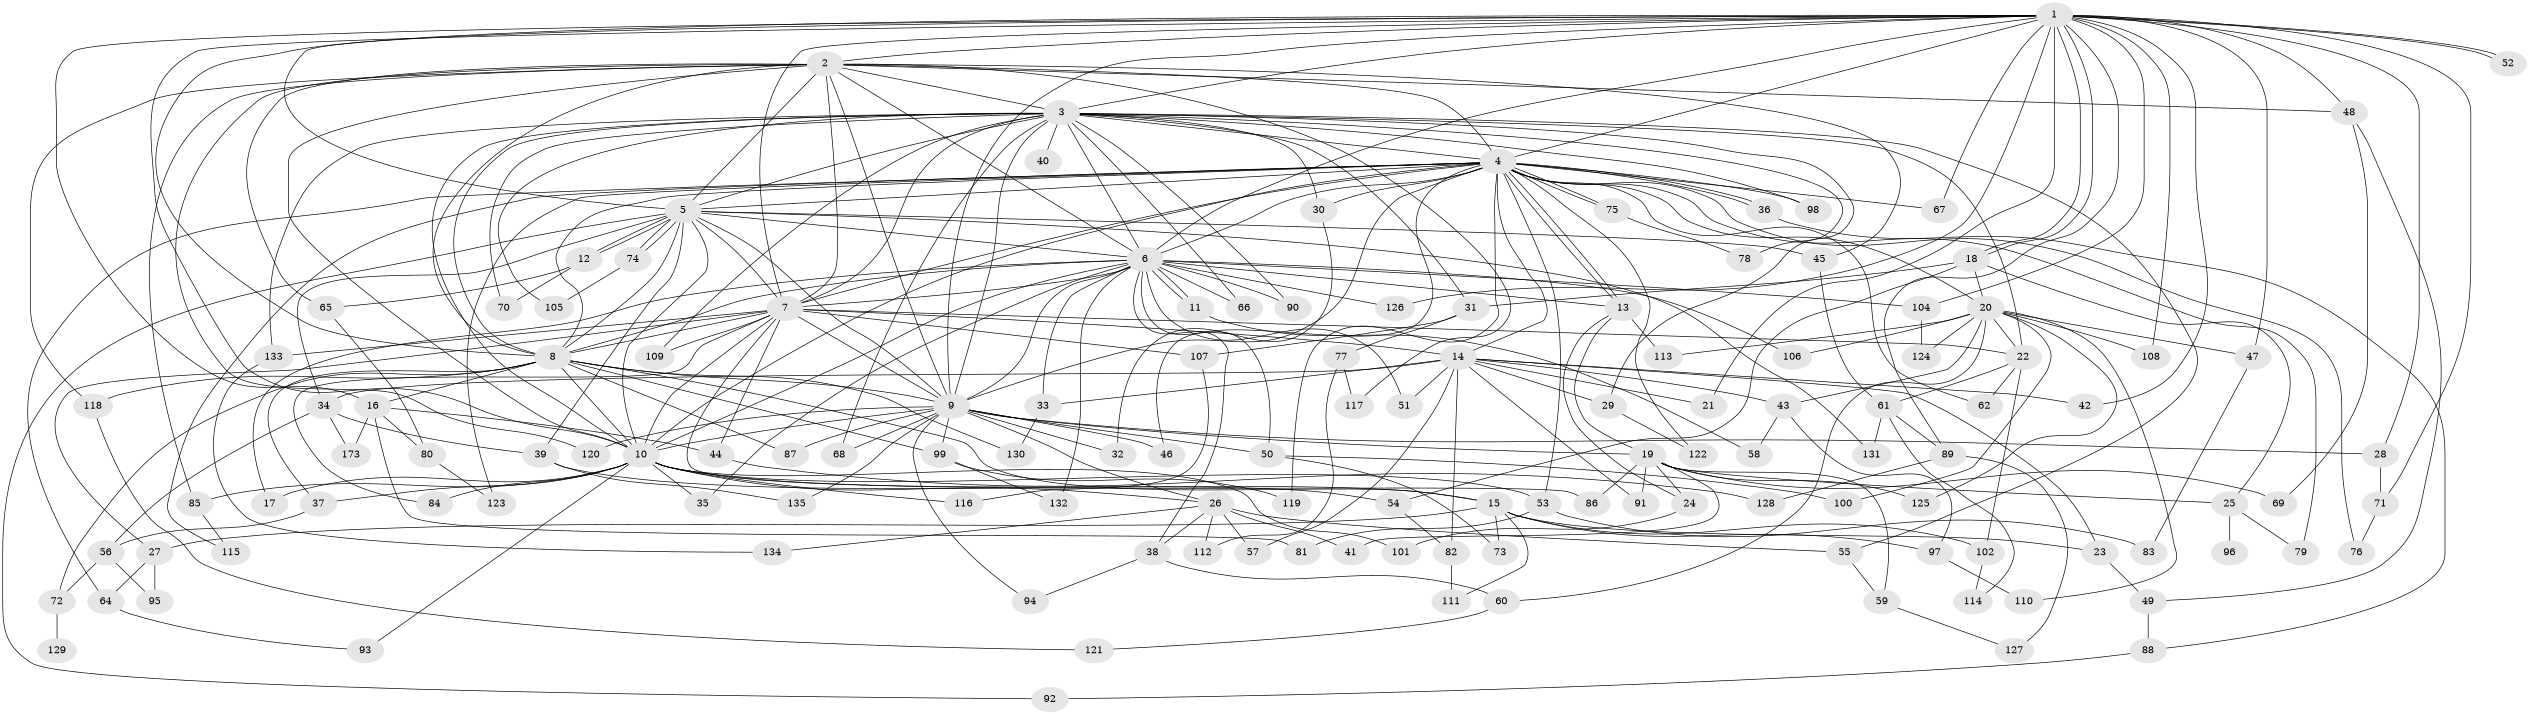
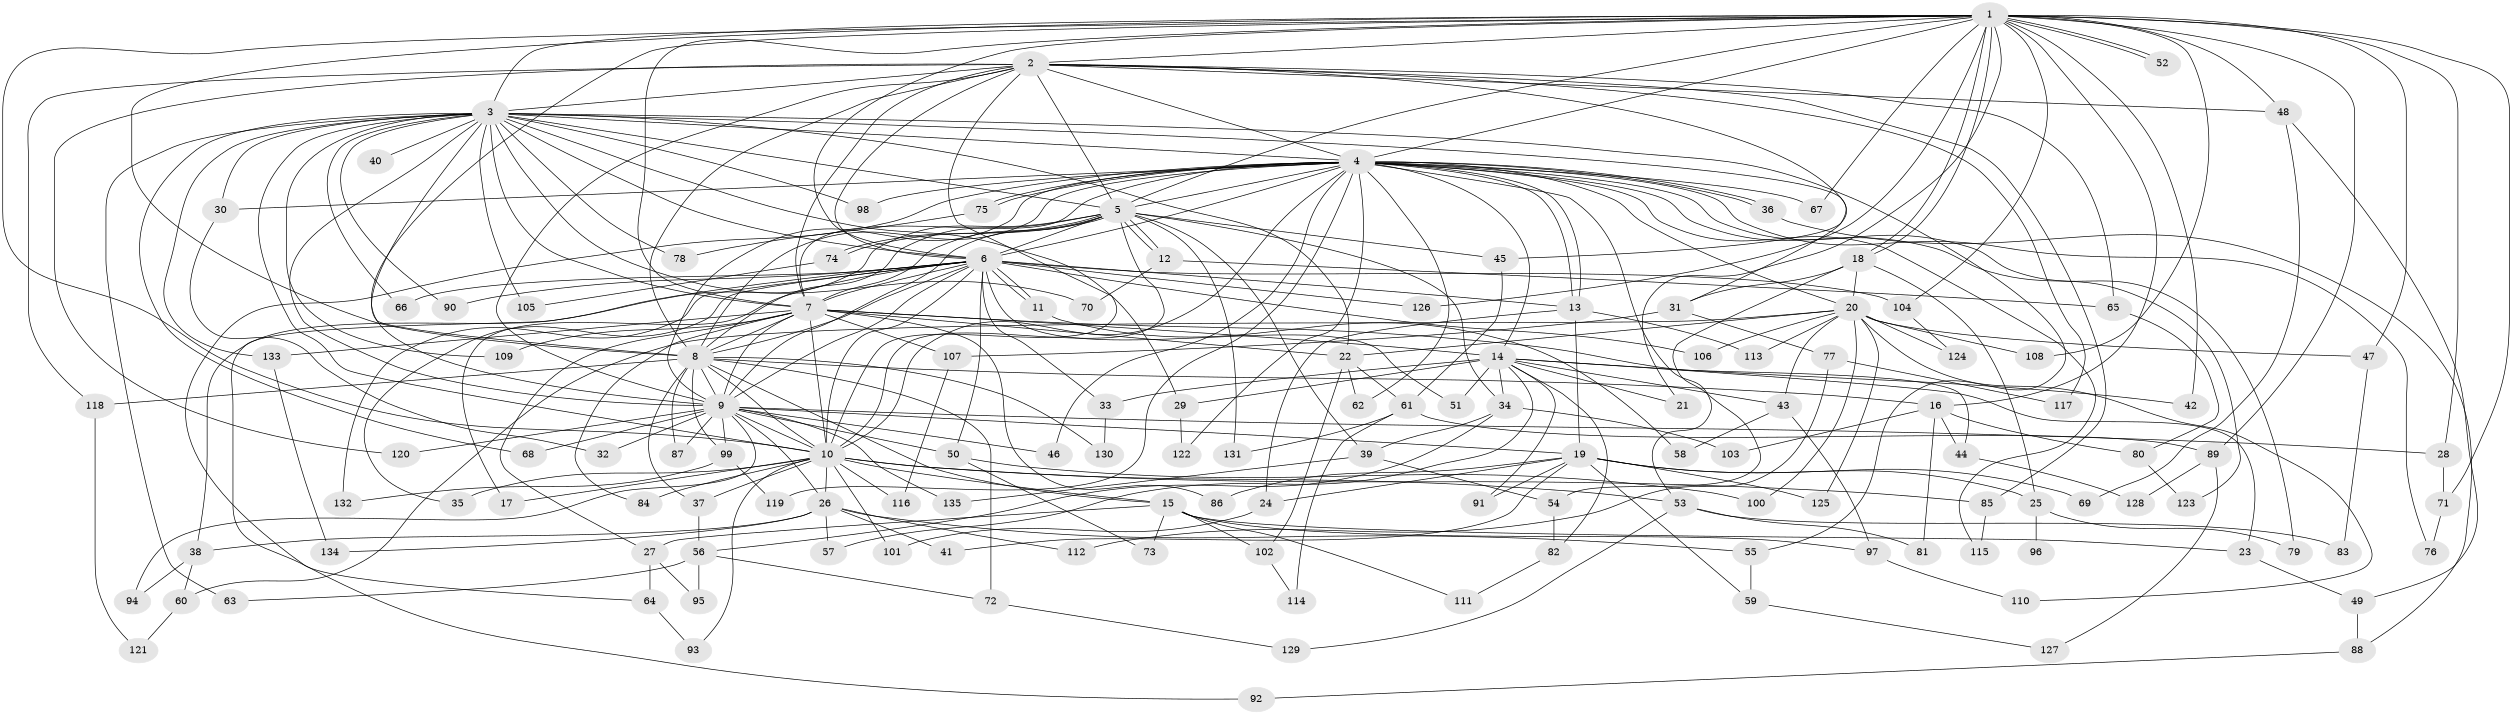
node "173": label "173" -> "103"
node "63": added
edge "53" -- "129": added
